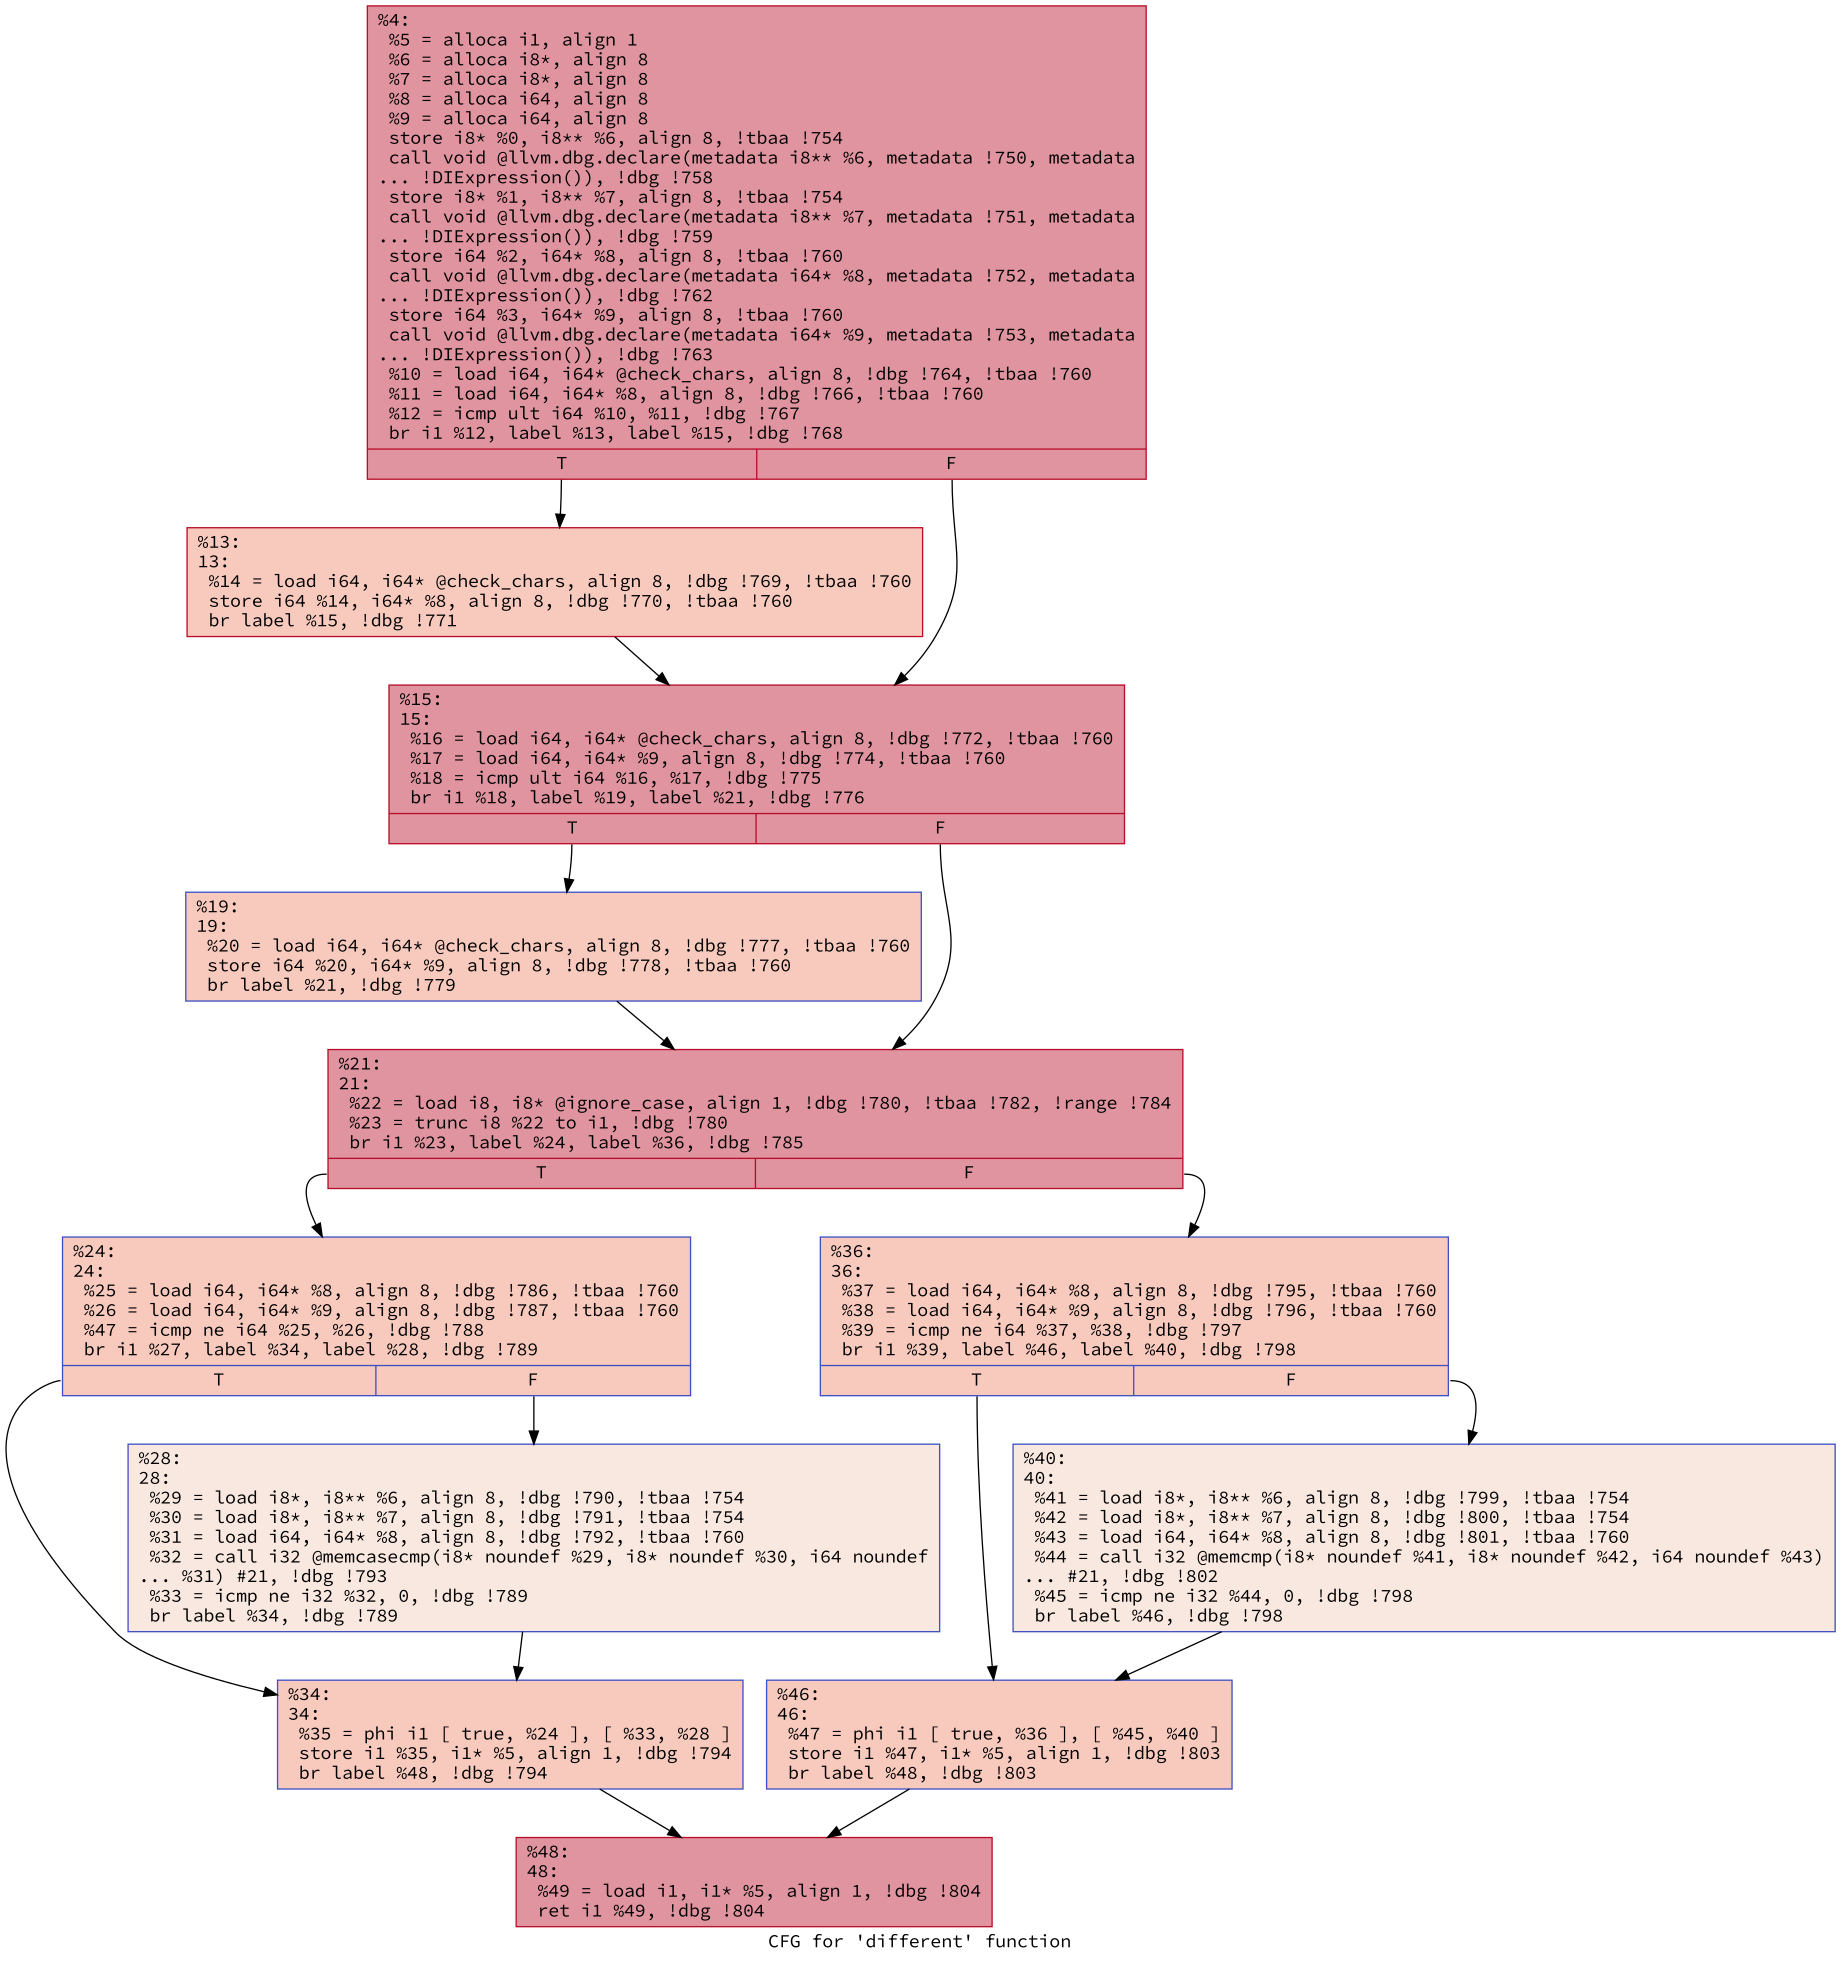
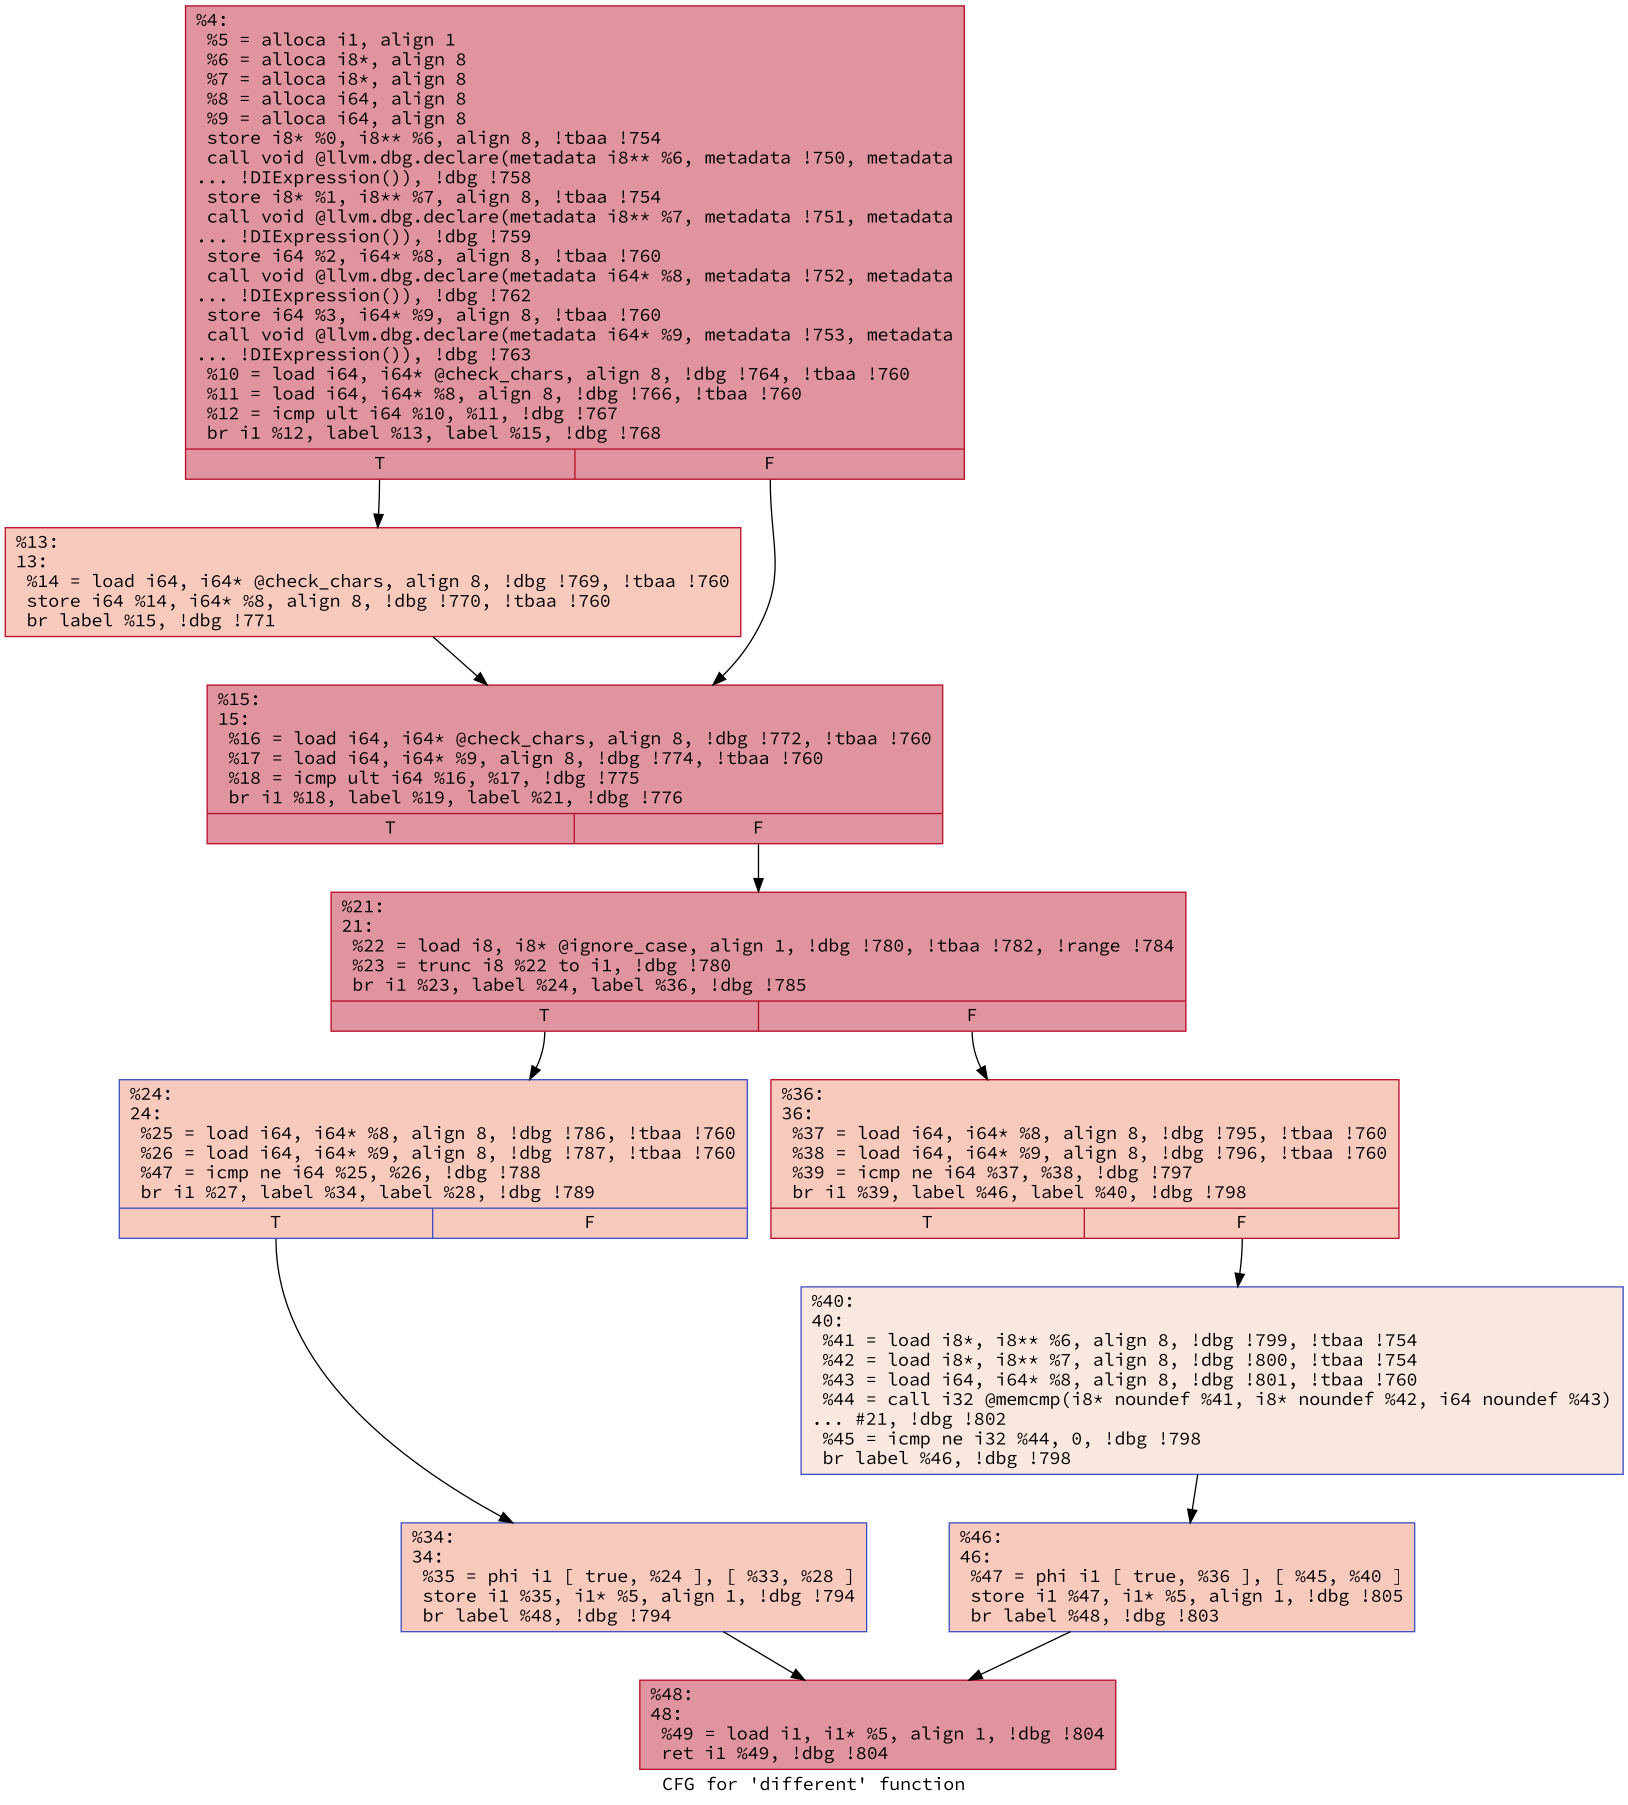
node "%19:": removed
node "%36:": color #3d50c3ff -> #b70d28ff
edge "%36:" -> "%46:": removed
node "%28:": removed
node "%46:": text "store i1 %47, i1* %5, align 1, !dbg !803" -> "store i1 %47, i1* %5, align 1, !dbg !805"
